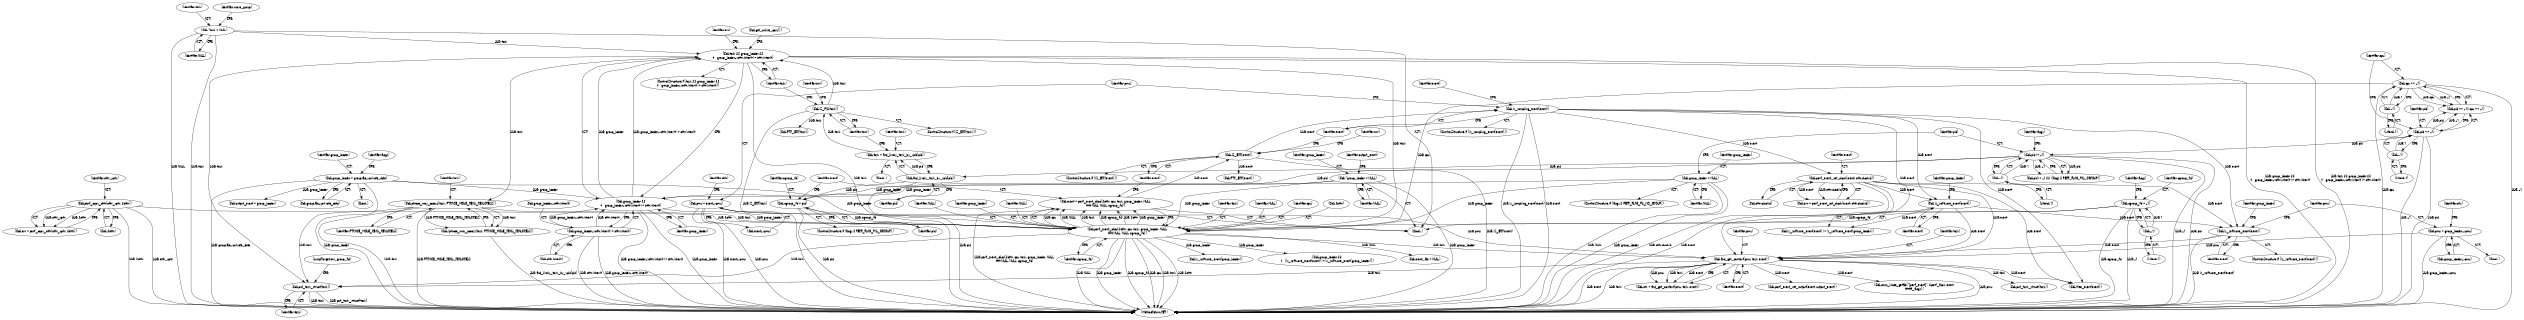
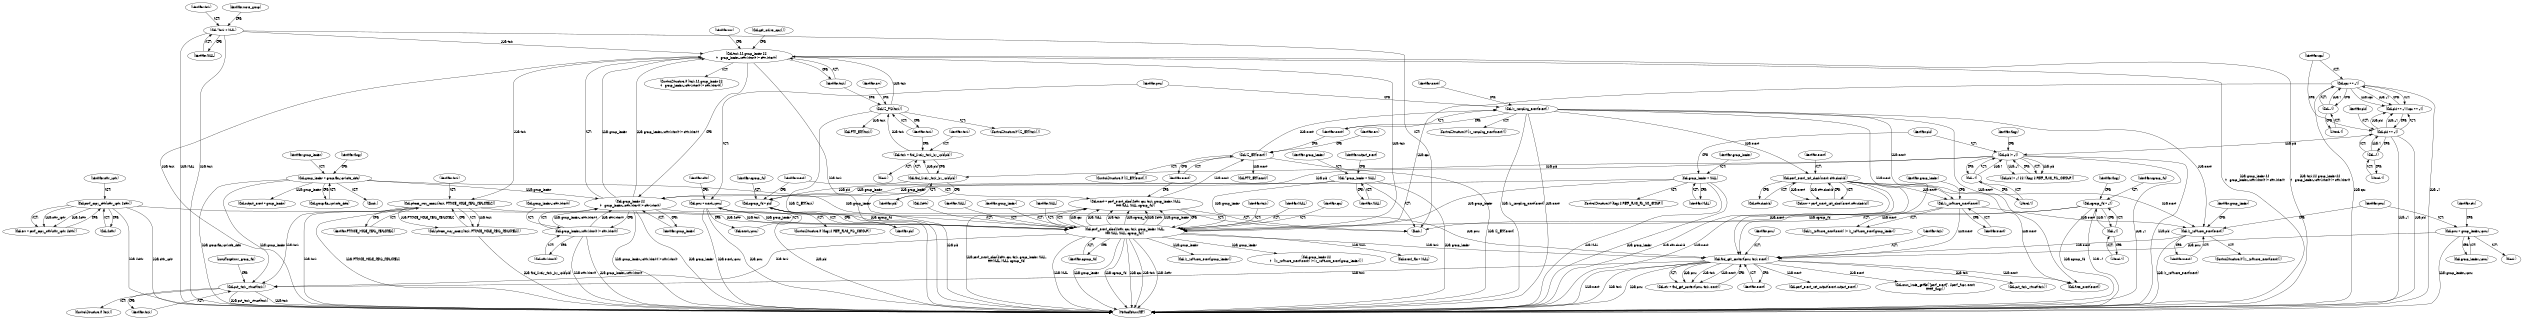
node "(ControlStructure,if (task))": added
